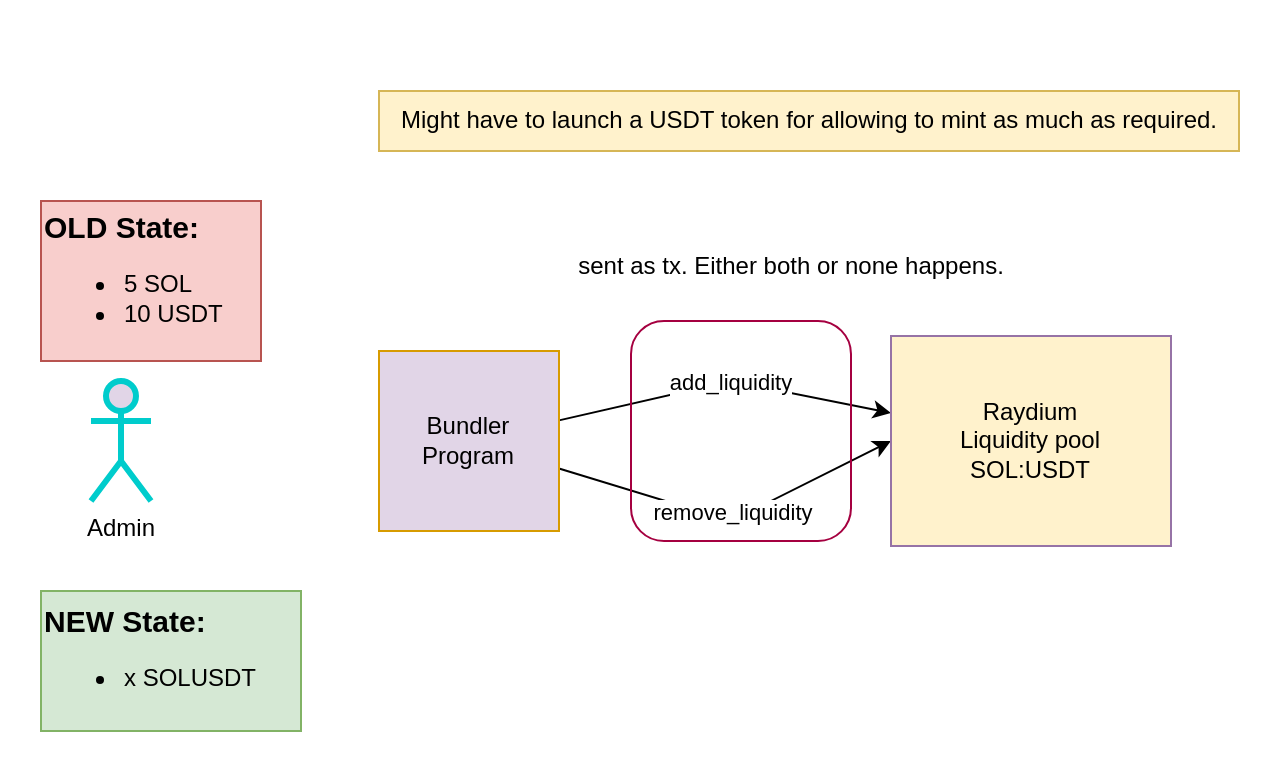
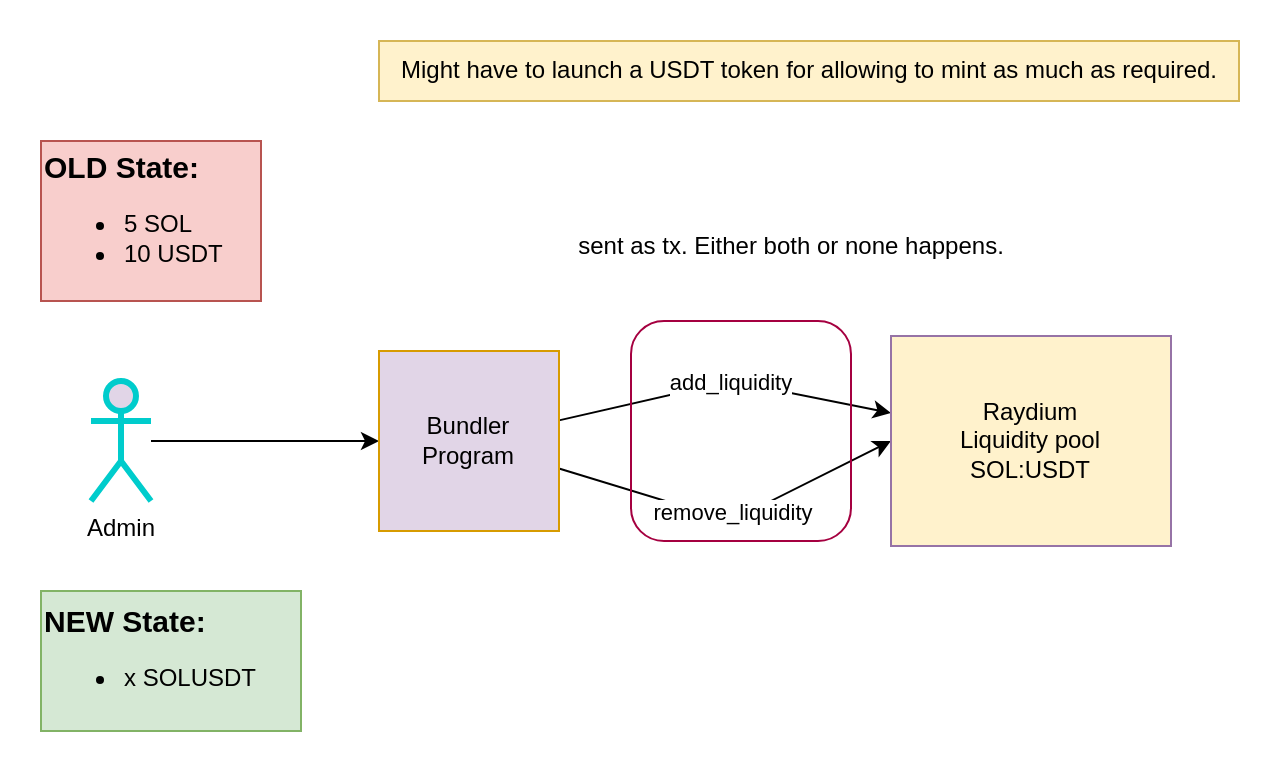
node "Might have to launch a USDT token for allowing to mint as much as required.": moved (809, 121) -> (809, 71)
node "sent as tx. Either both or none happens.": moved (791, 267) -> (791, 247)
node "OLD State: 5 SOL 10 USDT": moved (151, 281) -> (151, 221)
edge "Admin" -> "Bundler Program": added
